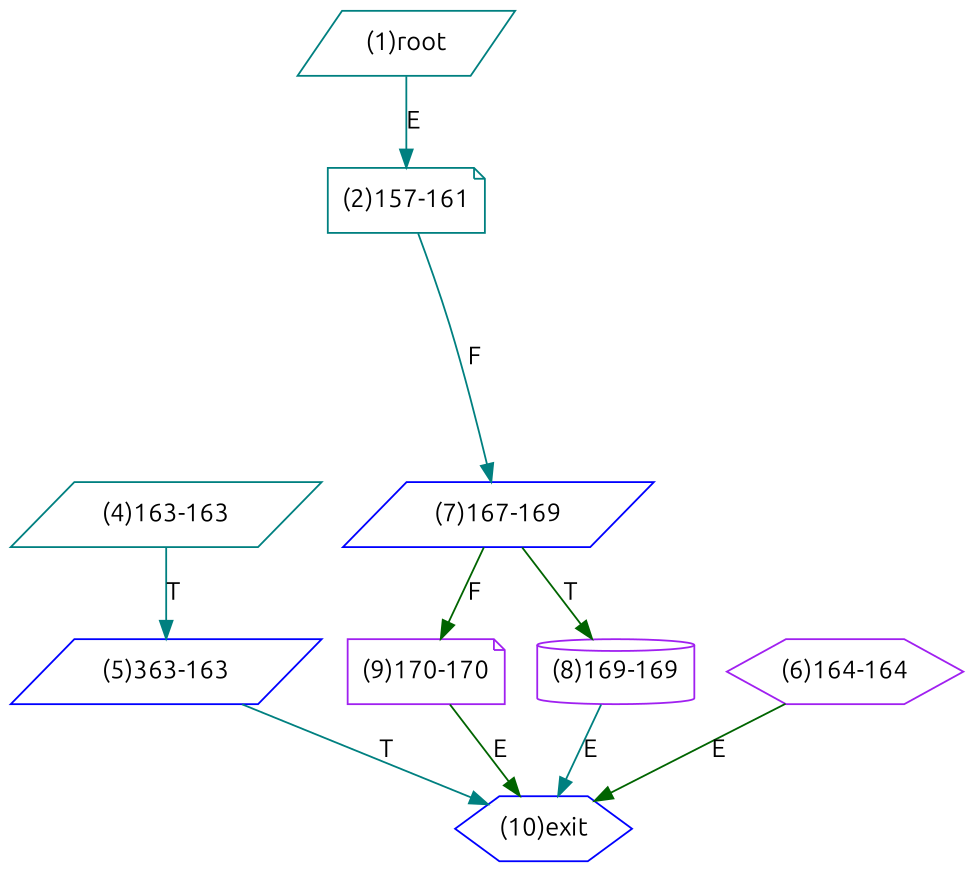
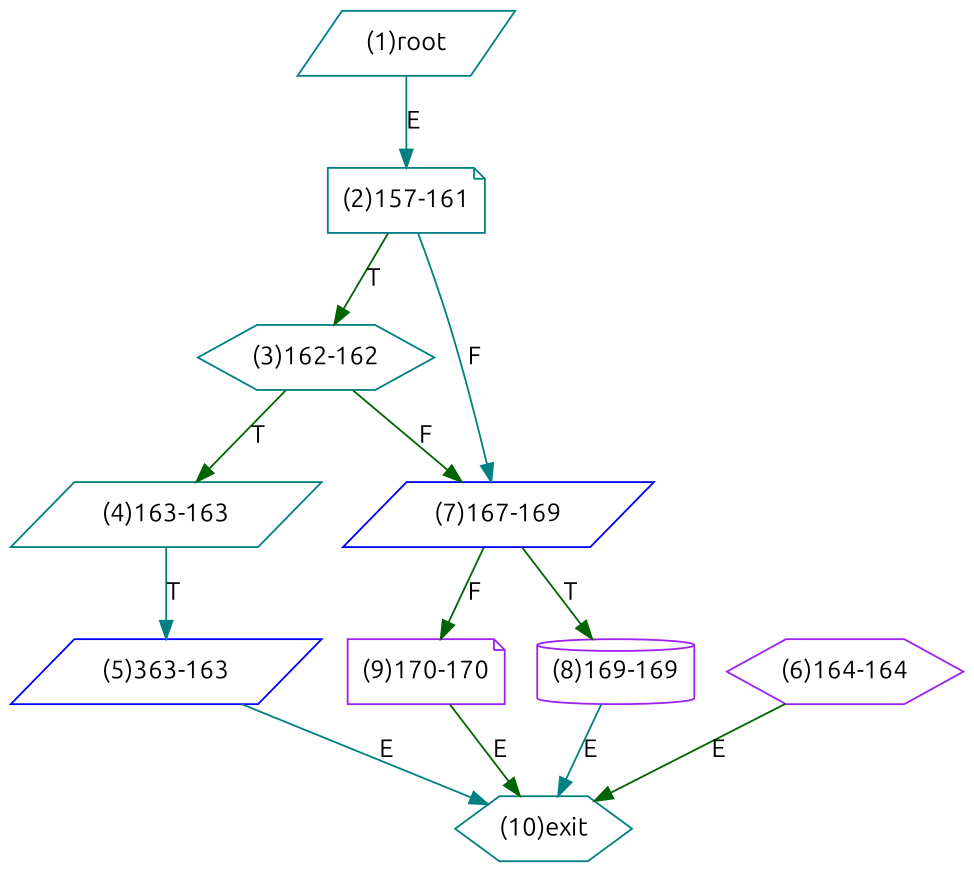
node "(3)162-162": added
edge "(5)363-163" -> "(10)exit": label "T" -> "E"
node "(10)exit": color blue -> teal
